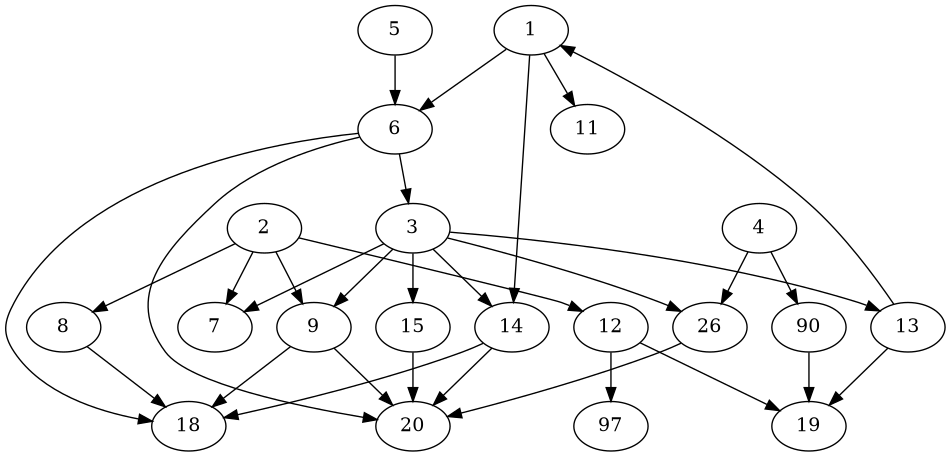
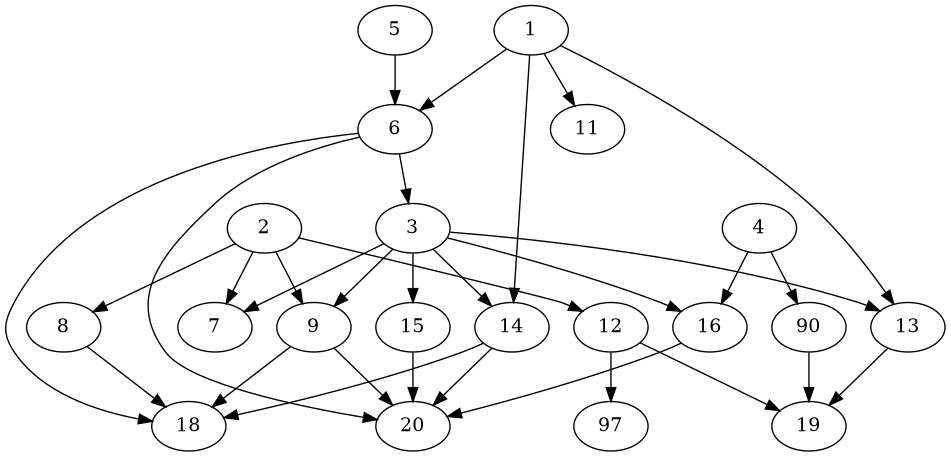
edge "13" -> "1": reversed
node "26": label "26" -> "16"
